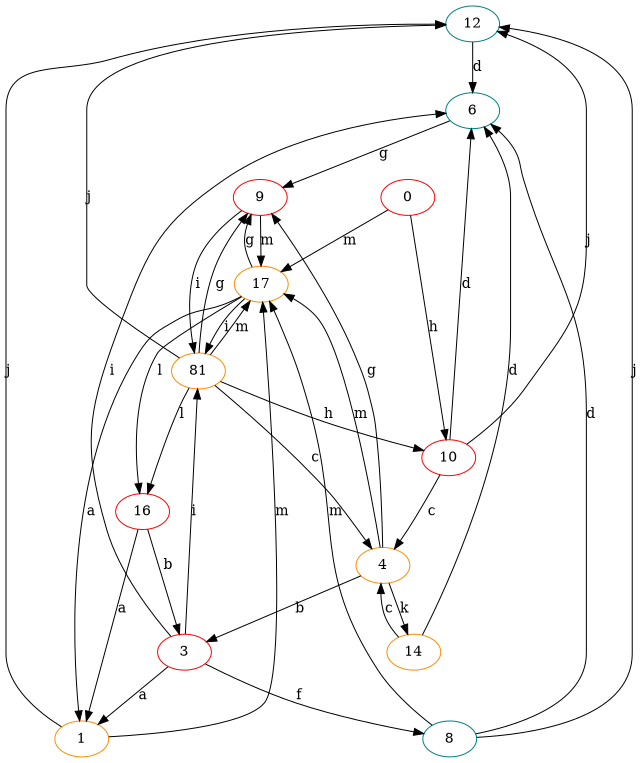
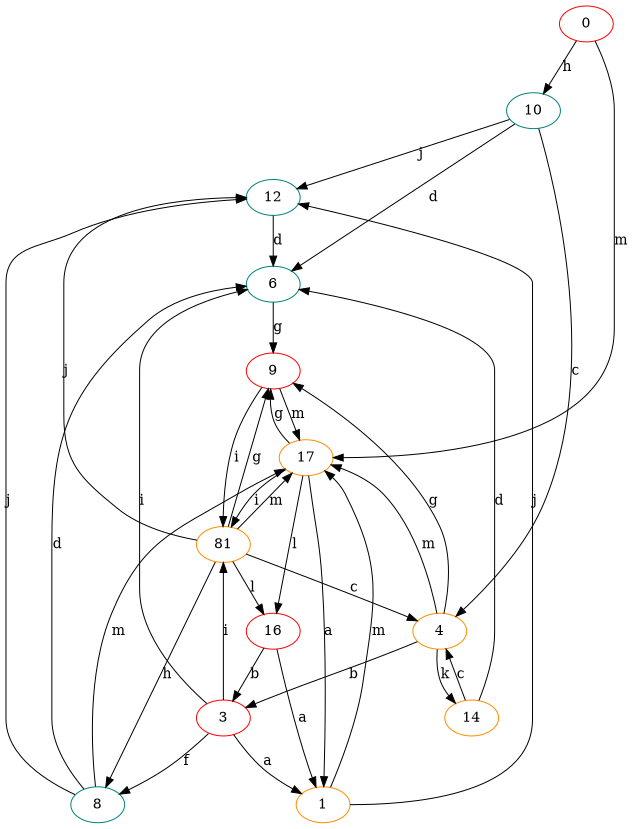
edge "81" -> "10": now "81" -> "8"
node "10": color red -> teal
